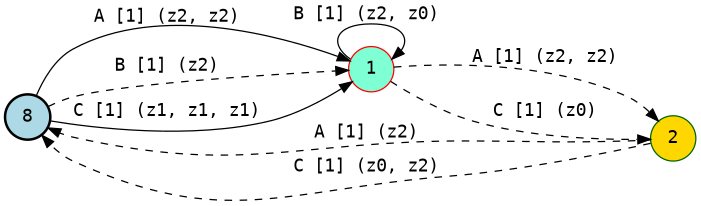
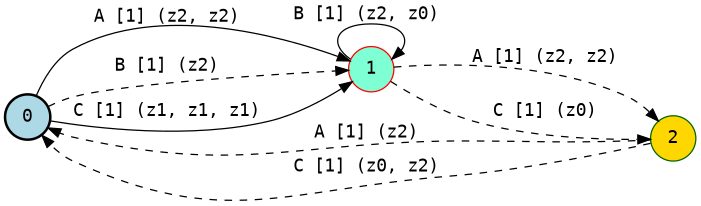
node "8": label "8" -> "0"
